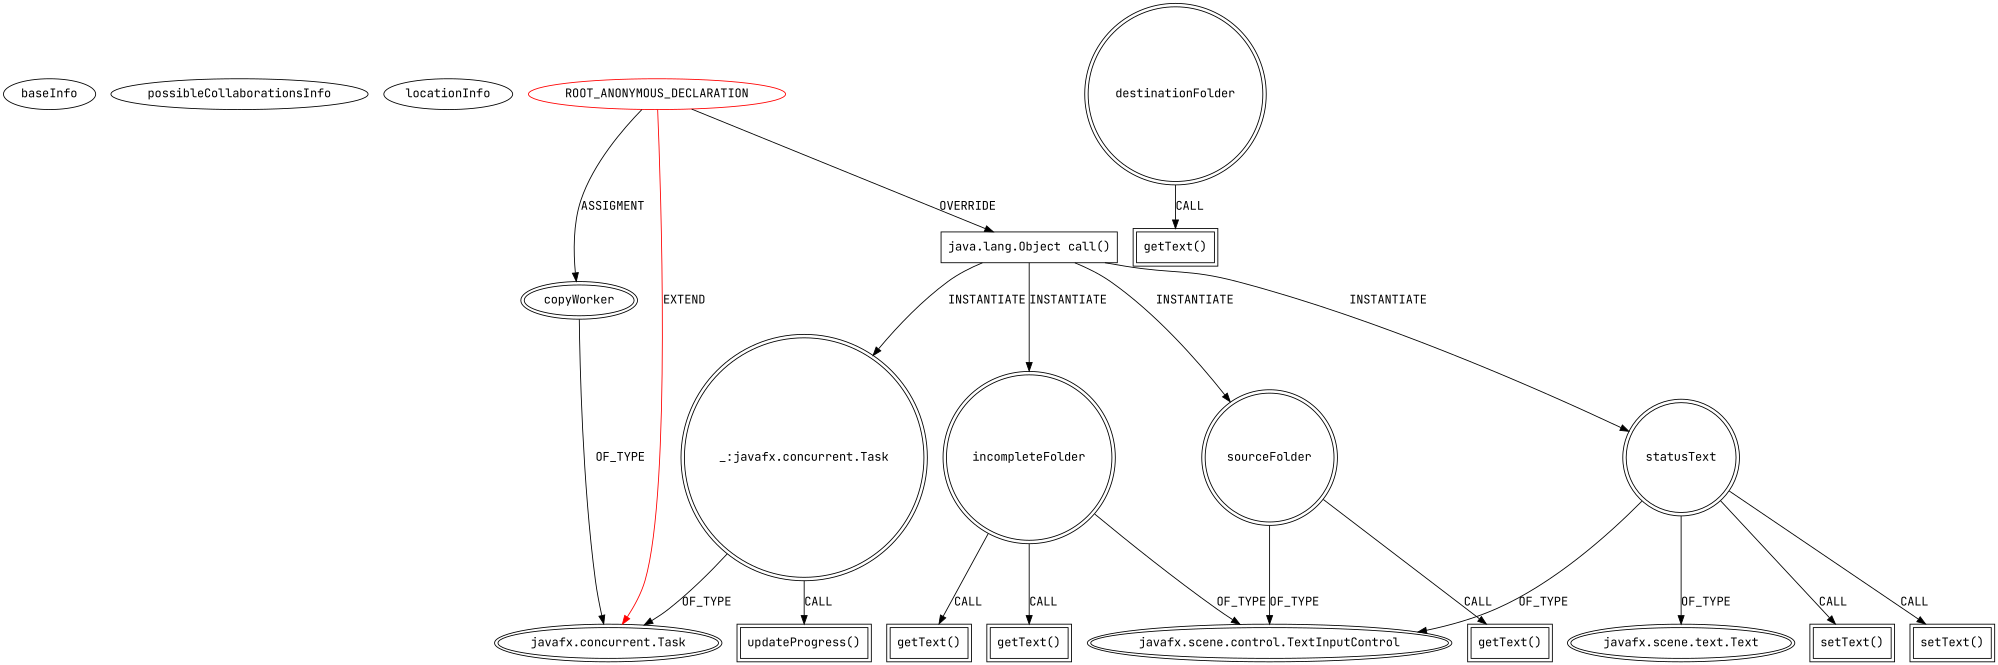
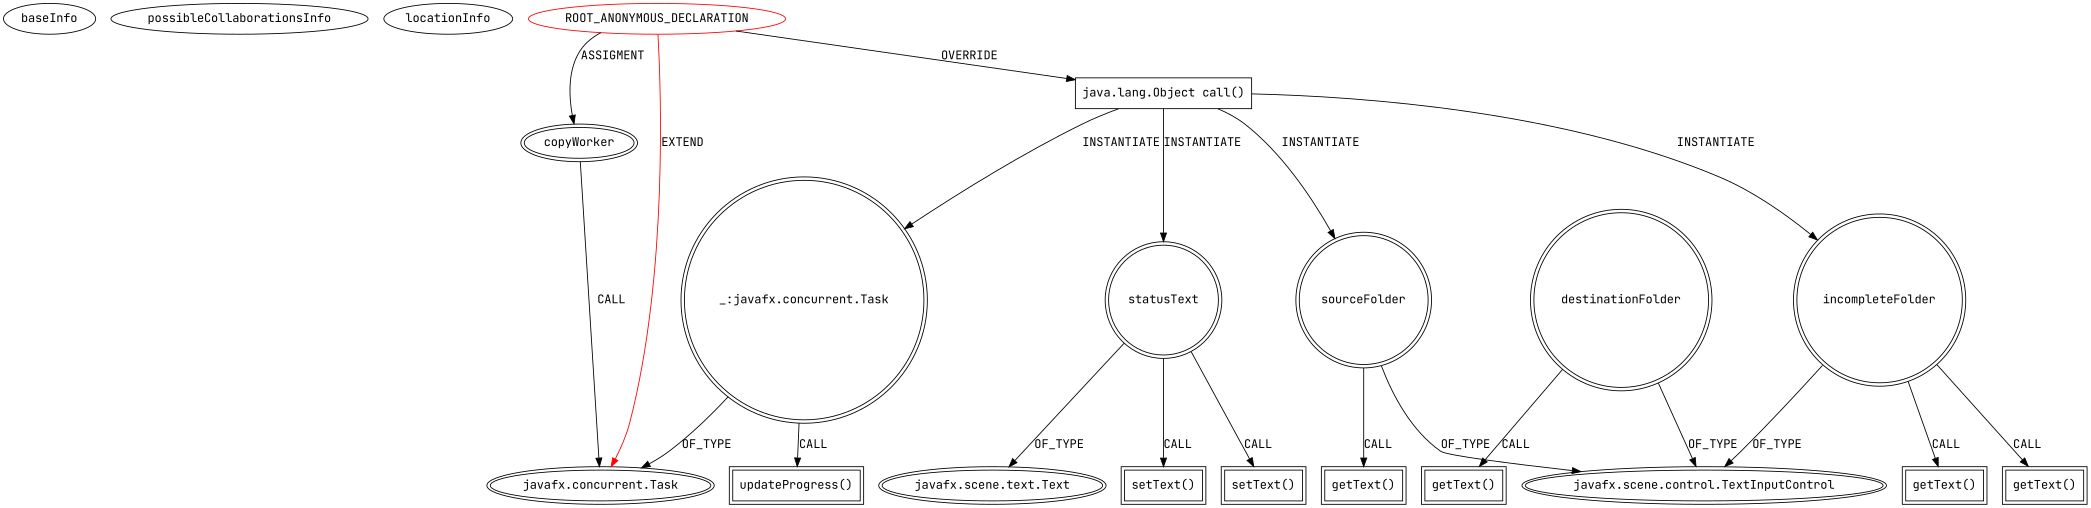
edge "copyWorker" -> "javafx.concurrent.Task": label "OF_TYPE" -> "CALL"
edge "statusText" -> "javafx.scene.control.TextInputControl": now "destinationFolder" -> "javafx.scene.control.TextInputControl"
